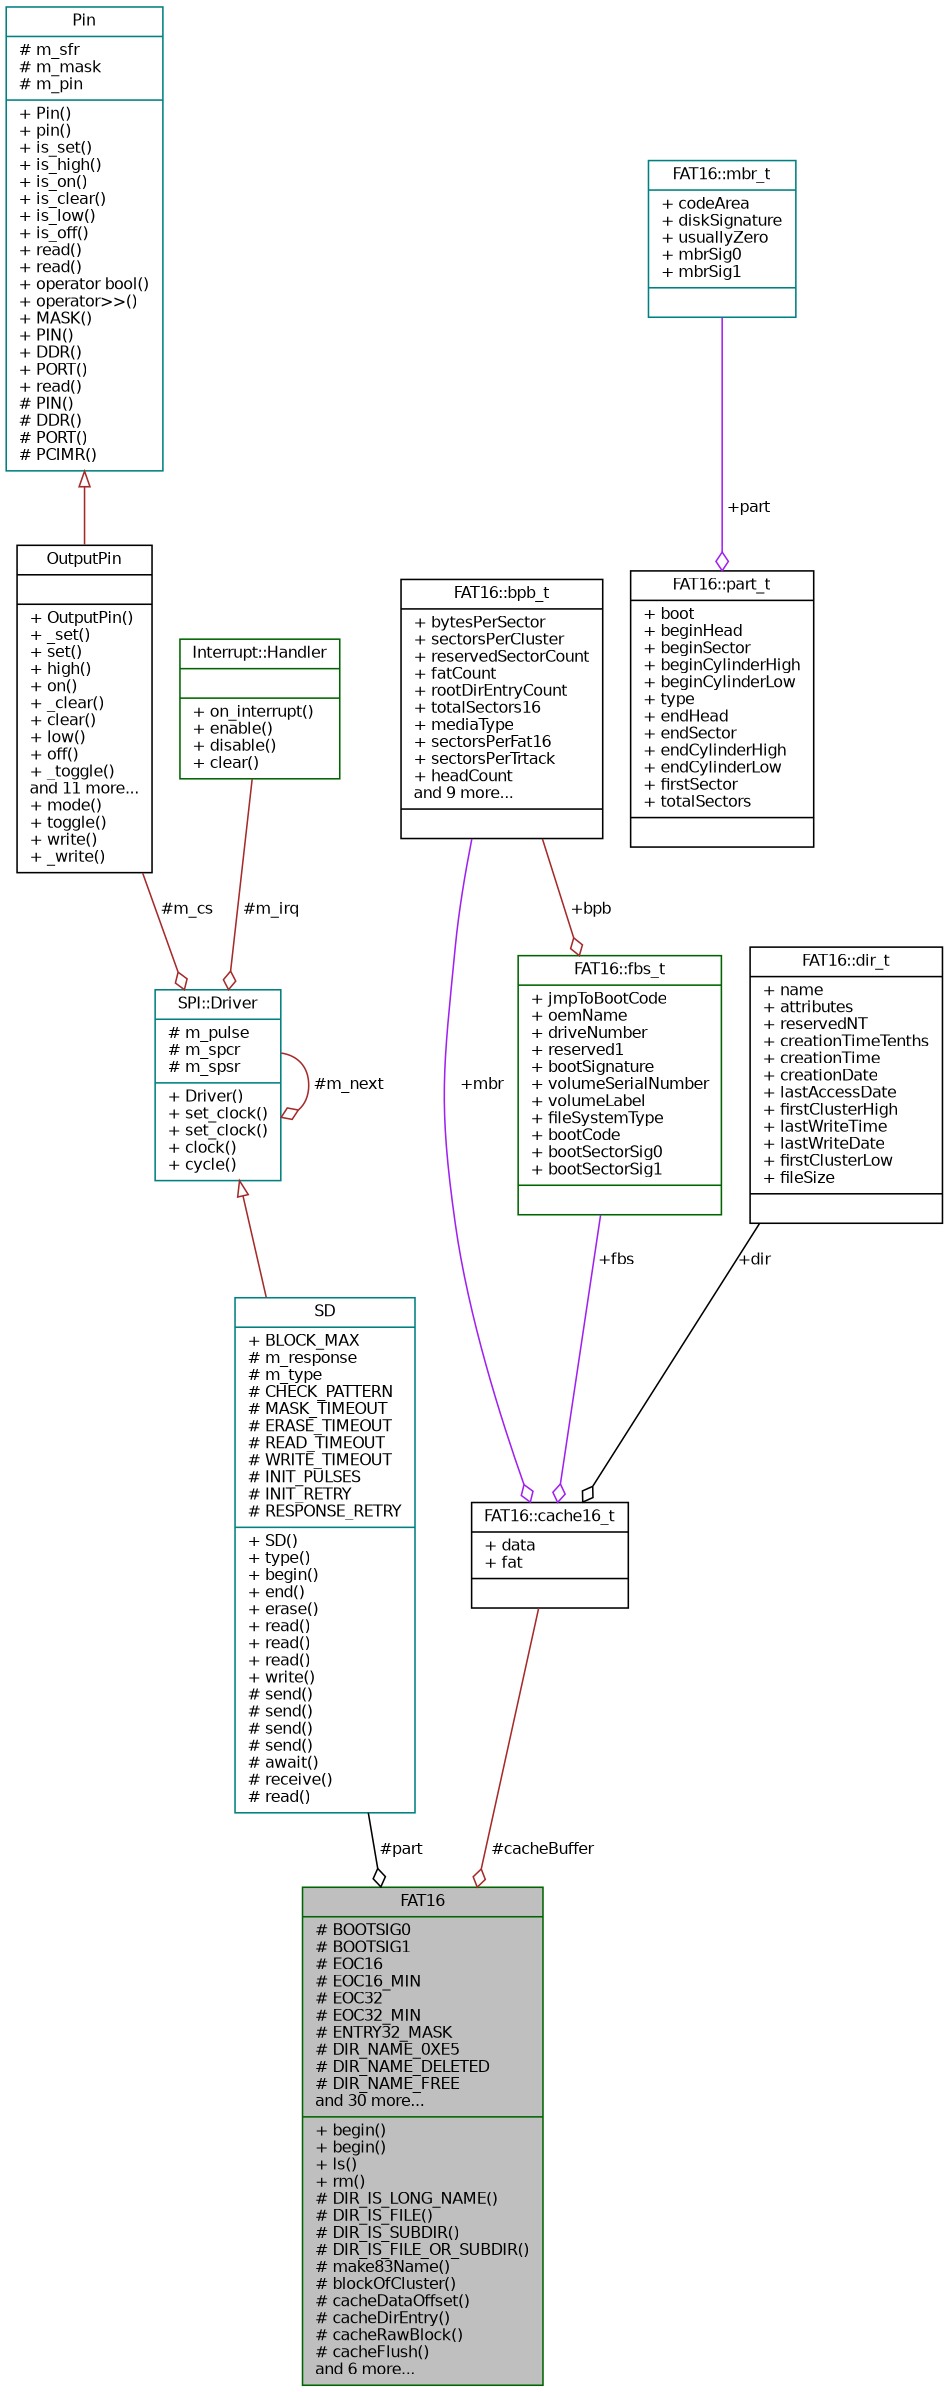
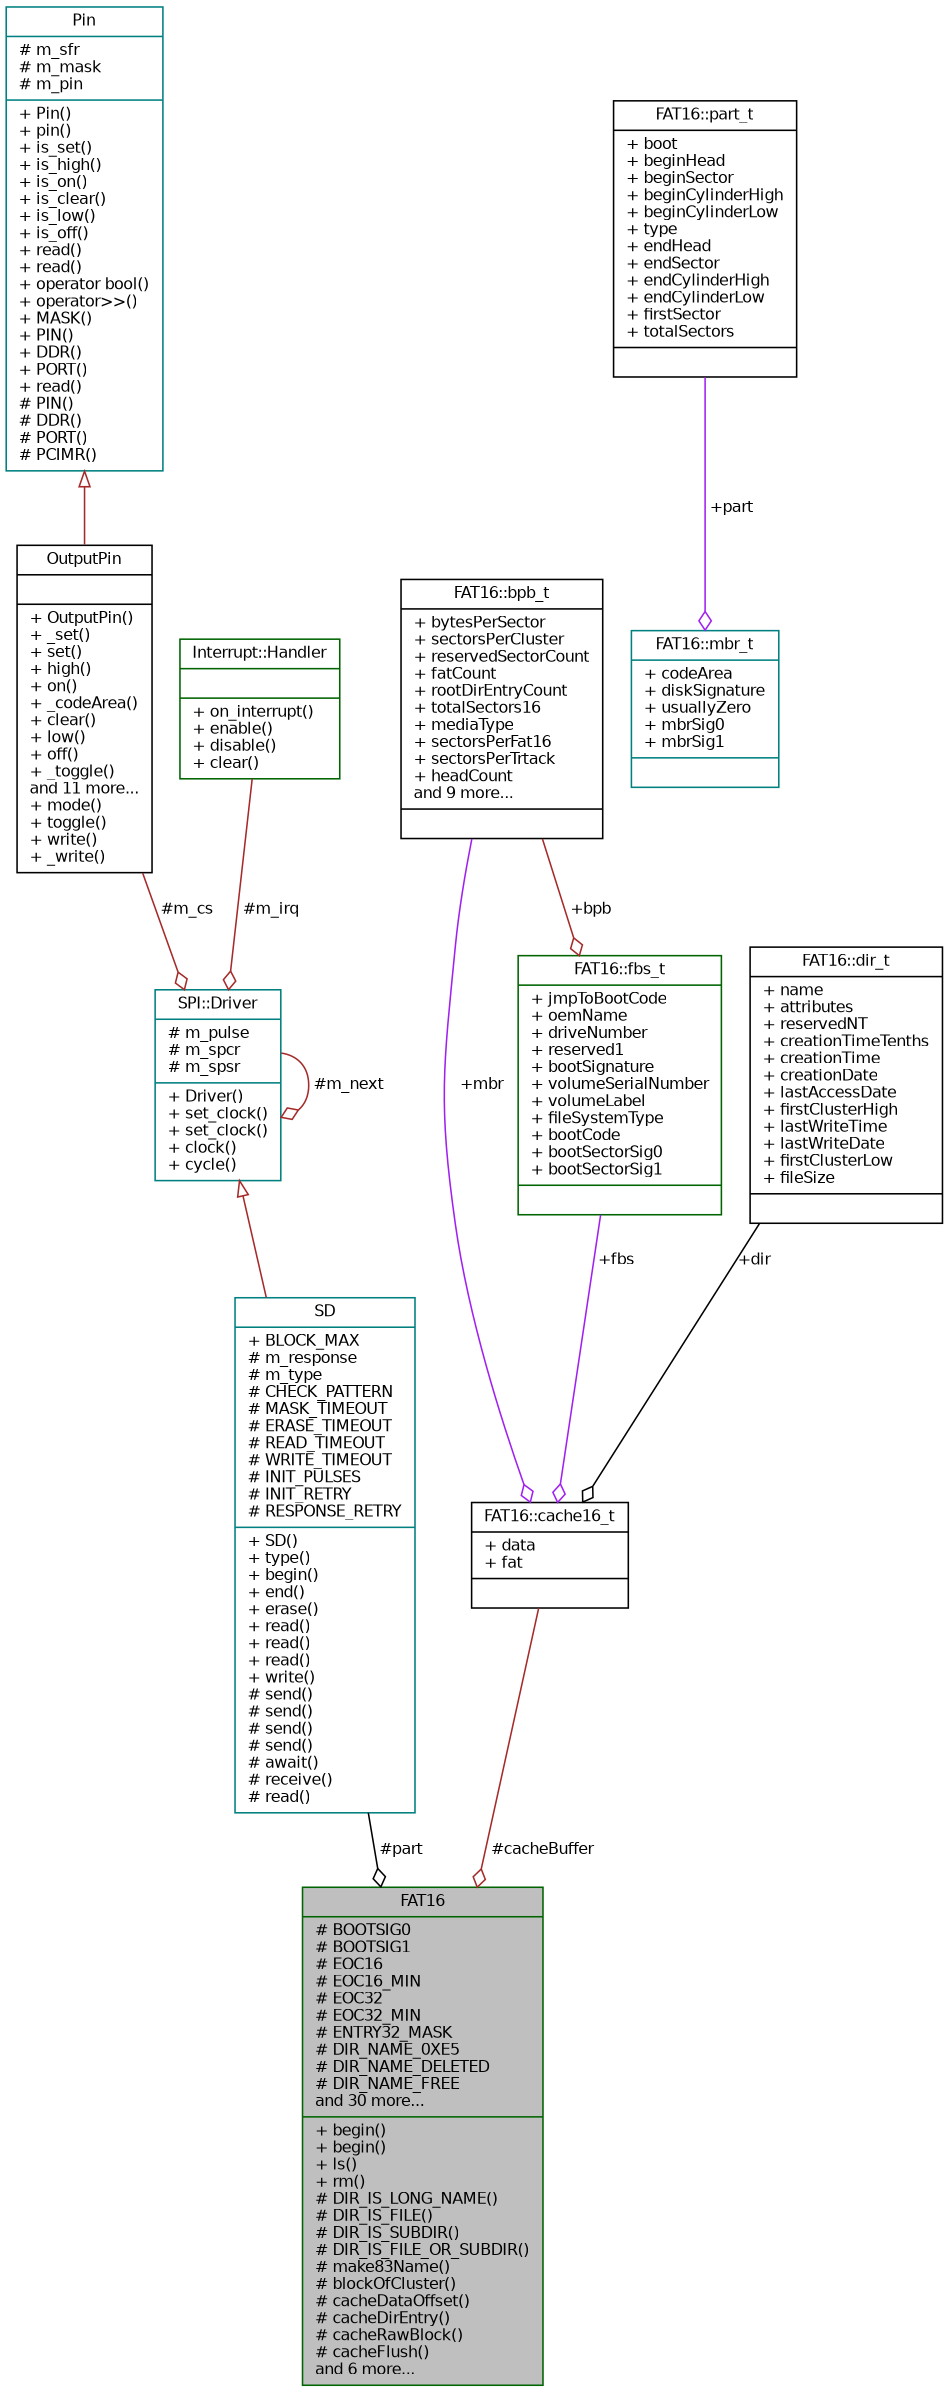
edge "FAT16::mbr_t" -> "FAT16::part_t": reversed
node "OutputPin": text "+ _clear()" -> "+ _codeArea()"
